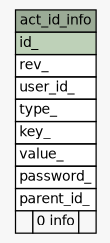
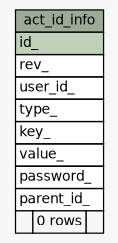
node "act_id_info": text "0 info" -> "0 rows"
